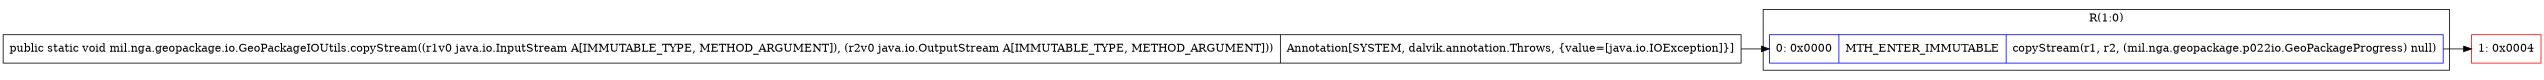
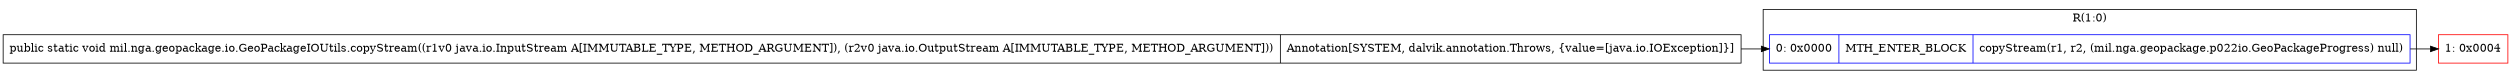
node "0: 0x0000": text "MTH_ENTER_IMMUTABLE" -> "MTH_ENTER_BLOCK"
